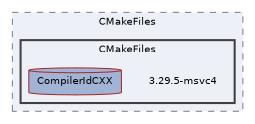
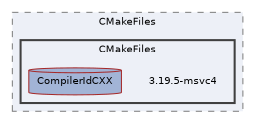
node "3.29.5-msvc4": label "3.29.5-msvc4" -> "3.19.5-msvc4"
